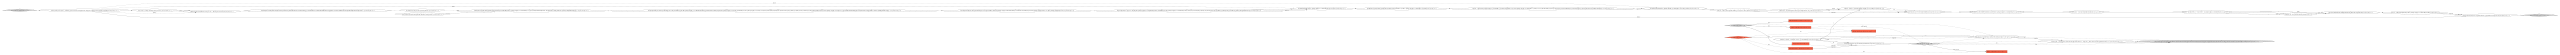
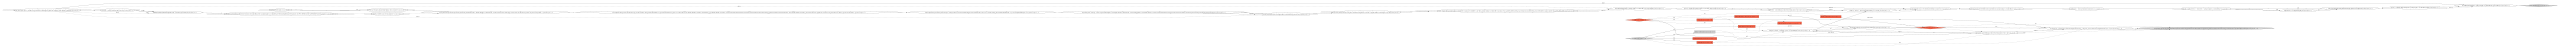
node "testPackageStoreManagement['0', '0', '1']": removed
node "RemoteExecutionException e@@@11@@@['0', '0', '1']": added
node "String path@@@2@@@['0', '1', '0']": added
node "boolean verifyContent@@@2@@@['1', '0', '0']": fillcolor tomato -> lightgray
node "String path@@@2@@@['1', '0', '0']": added
node "verifyContent@@@7@@@['1', '1', '0']": fillcolor lightgray -> tomato
edge "verifyContent@@@7@@@['1', '1', '0']" -> "boolean verifyContent@@@2@@@['0', '1', '0']": reversed
